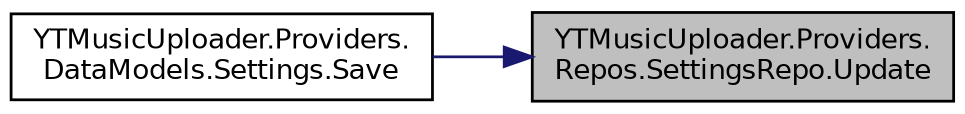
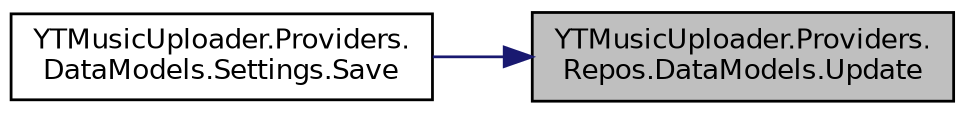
node "YTMusicUploader.Providers. Repos.SettingsRepo.Update": label "YTMusicUploader.Providers. Repos.SettingsRepo.Update" -> "YTMusicUploader.Providers. Repos.DataModels.Update"
